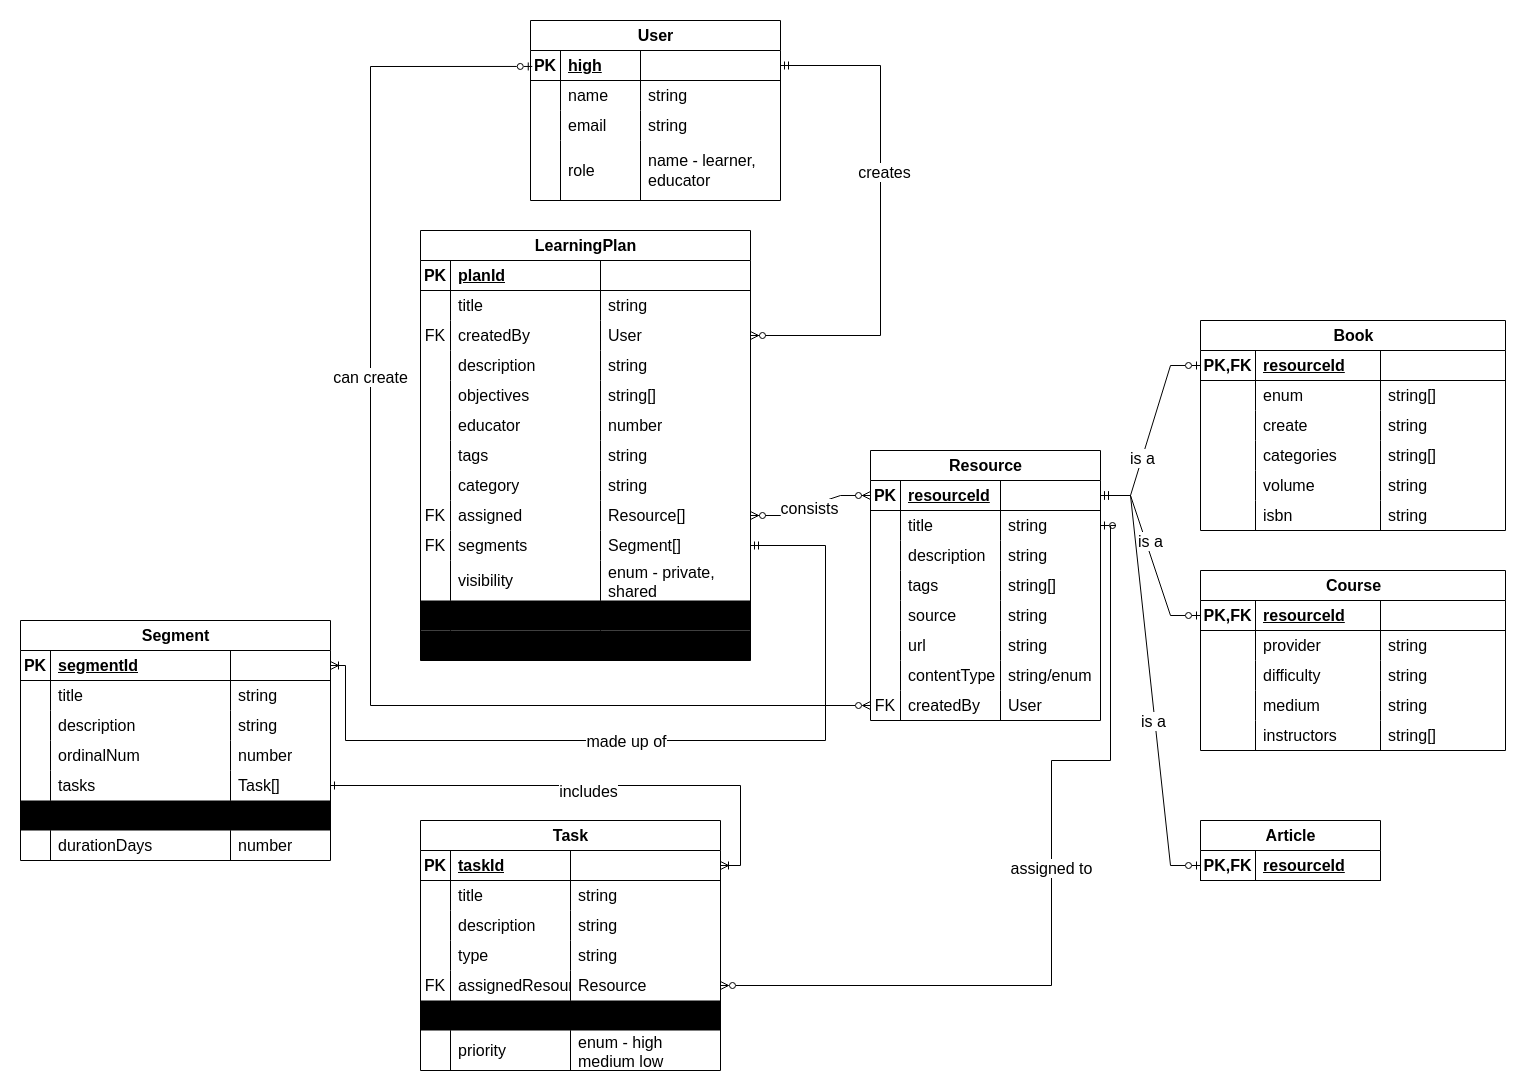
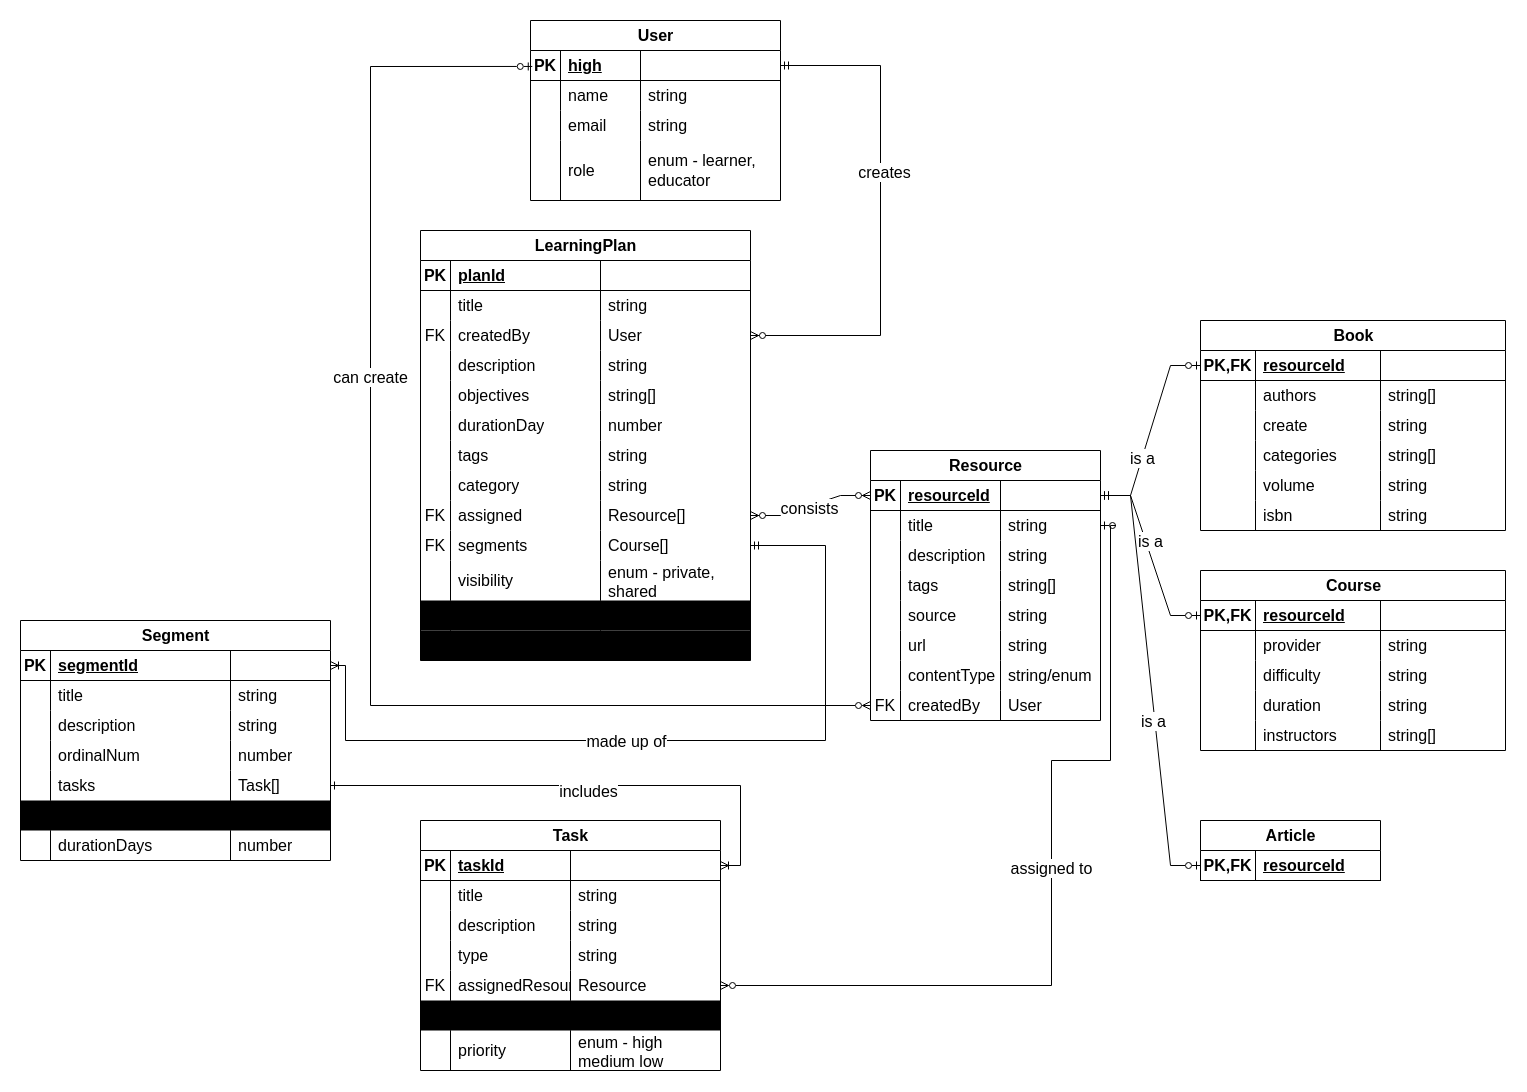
node "name - learner, educator": label "name - learner, educator" -> "enum - learner, educator"
node "enum": label "enum" -> "authors"
node "educator": label "educator" -> "durationDay"
node "Segment[]": label "Segment[]" -> "Course[]"
node "medium": label "medium" -> "duration"
